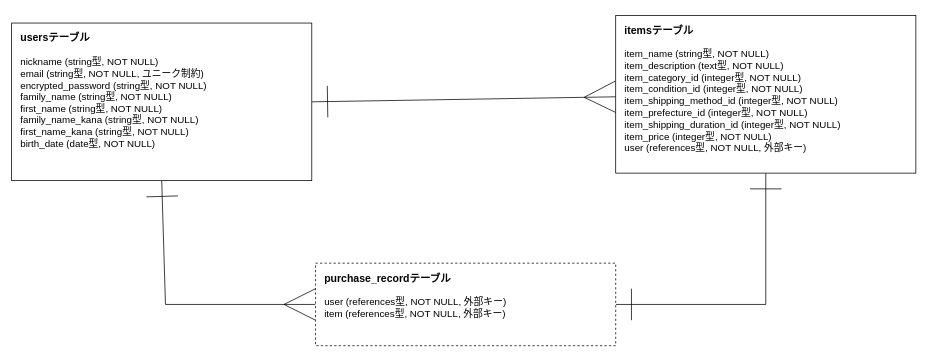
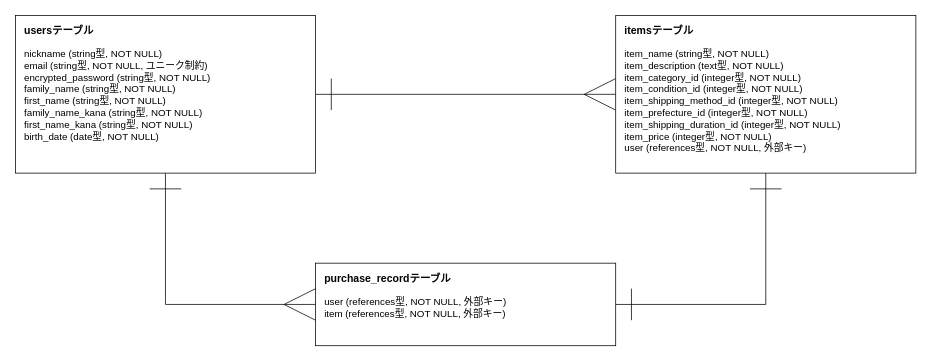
node "usersテーブルnickname (string型, NOT NULL) email (string型, NOT NULL, ユニーク制約)encrypted_password (string型, NOT NULL) family_name (string型, NOT NULL) first_name (string型, NOT NULL) family_name_kana (string型, NOT NULL) first_name_kana (string型, NOT NULL) birth_date (date型, NOT NULL)": moved (162, 102) -> (165, 94)
node "purchase_recordテーブル user (references型, NOT NULL, 外部キー) item (references型, NOT NULL, 外部キー)": style dashed -> solid
